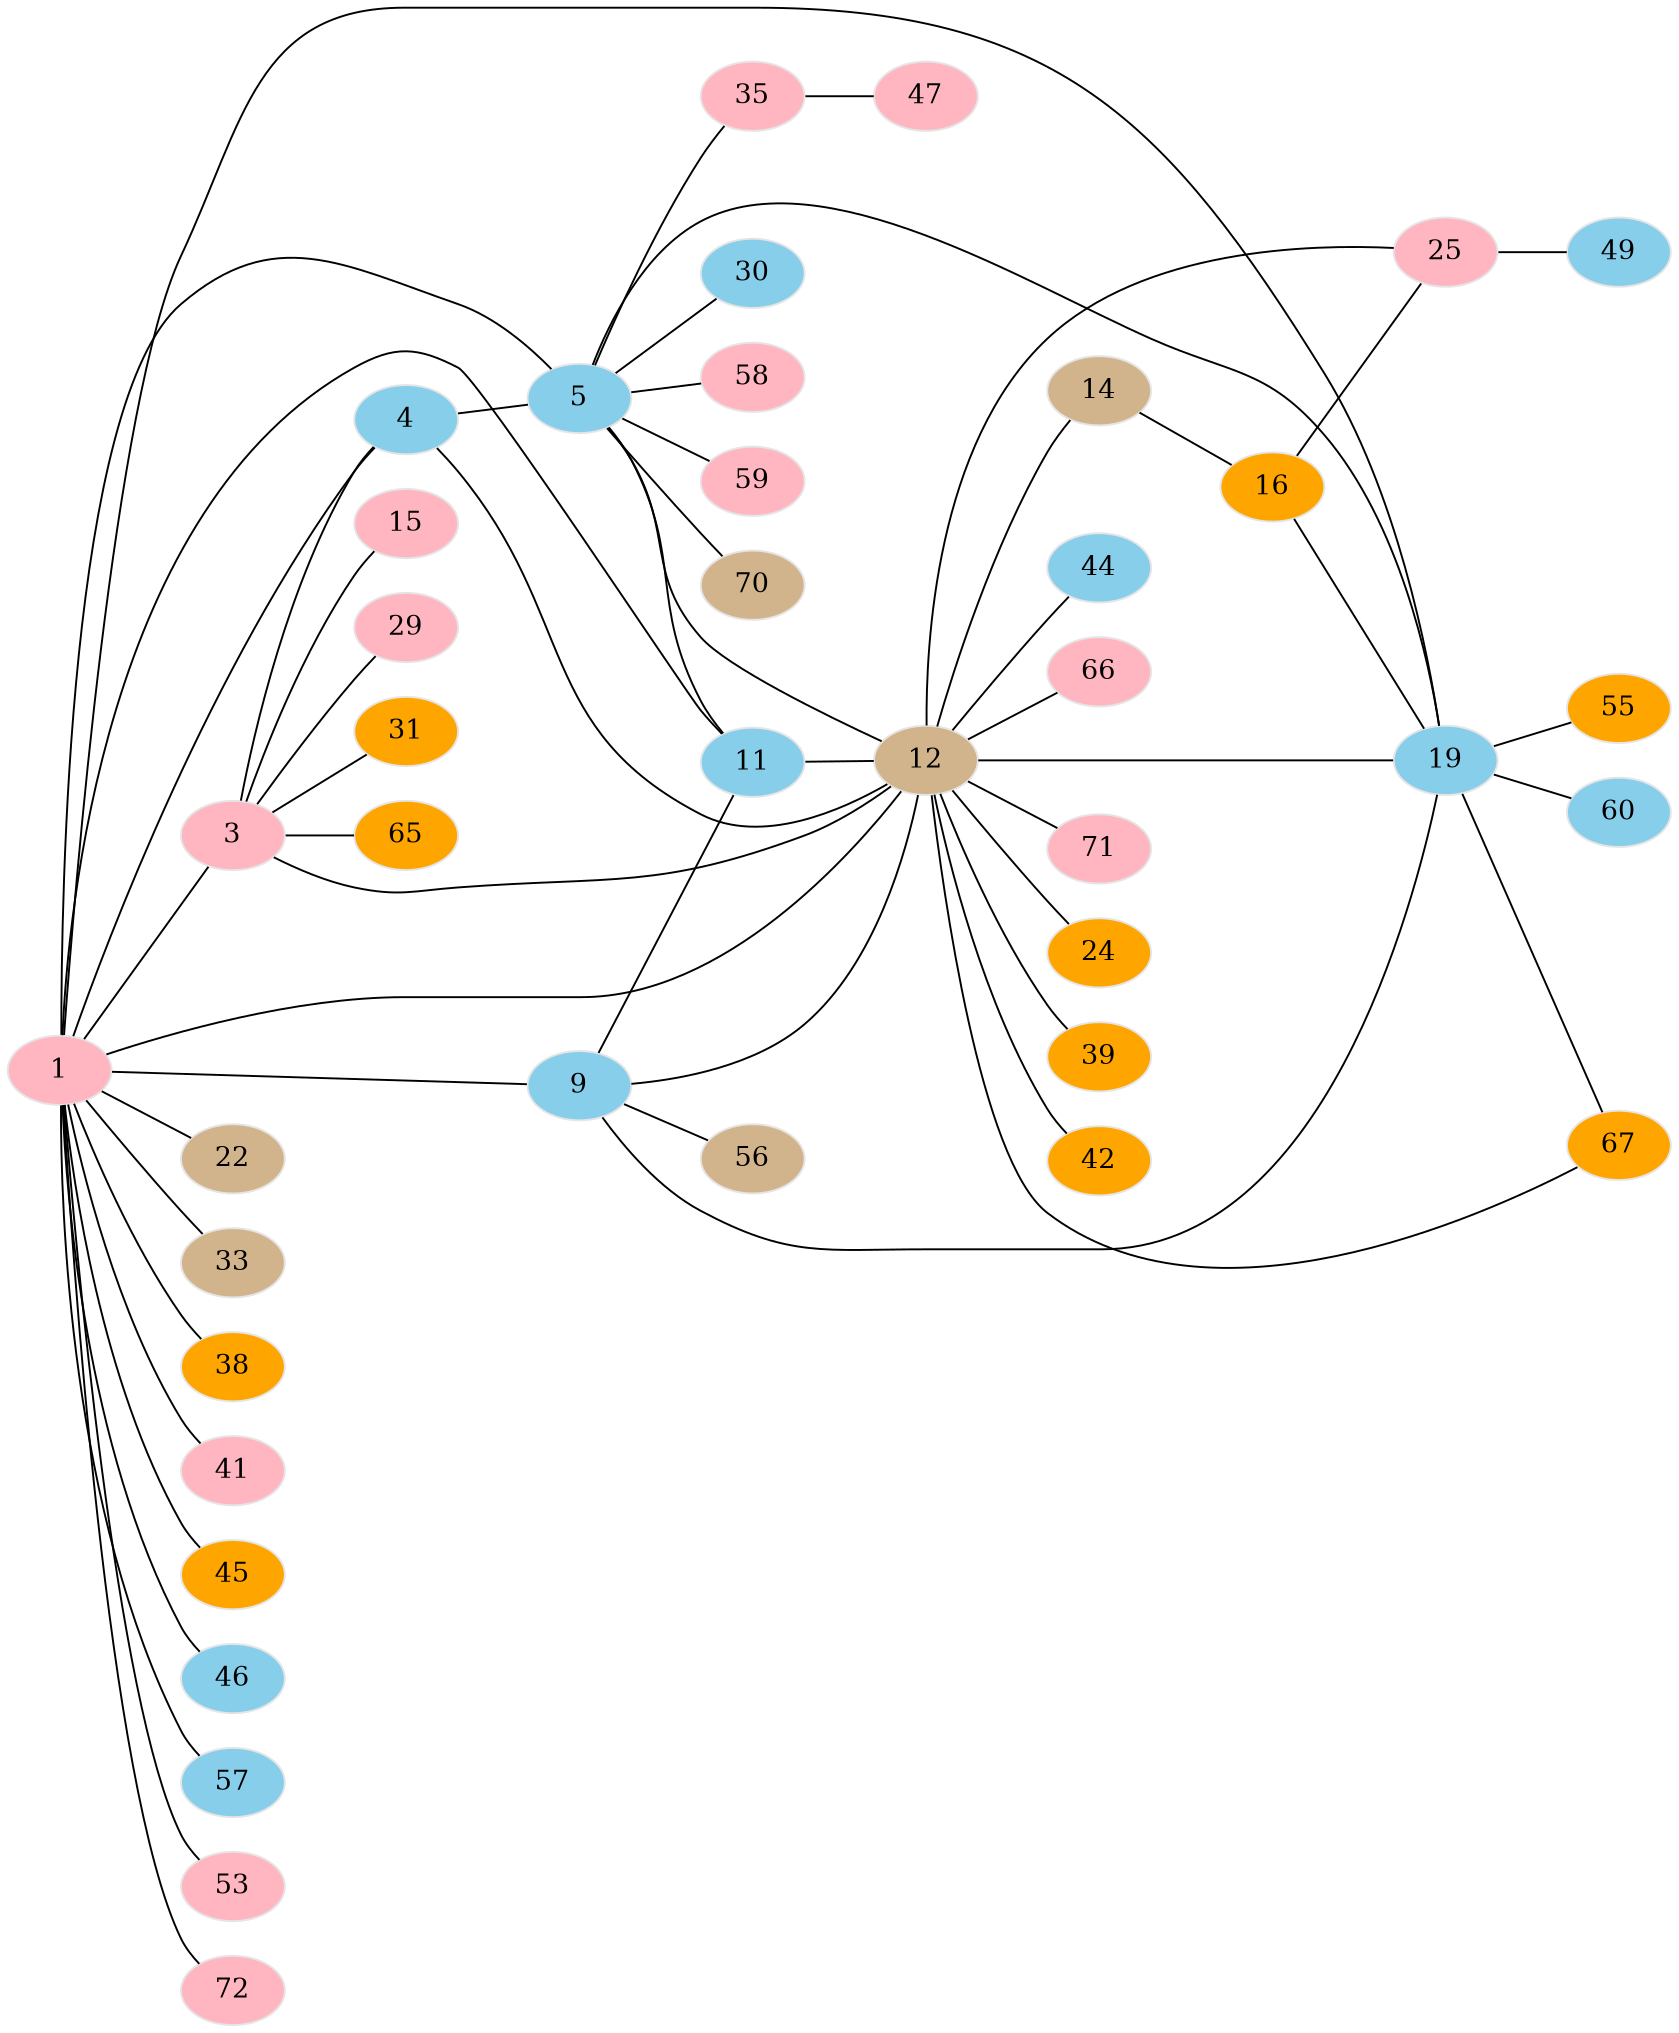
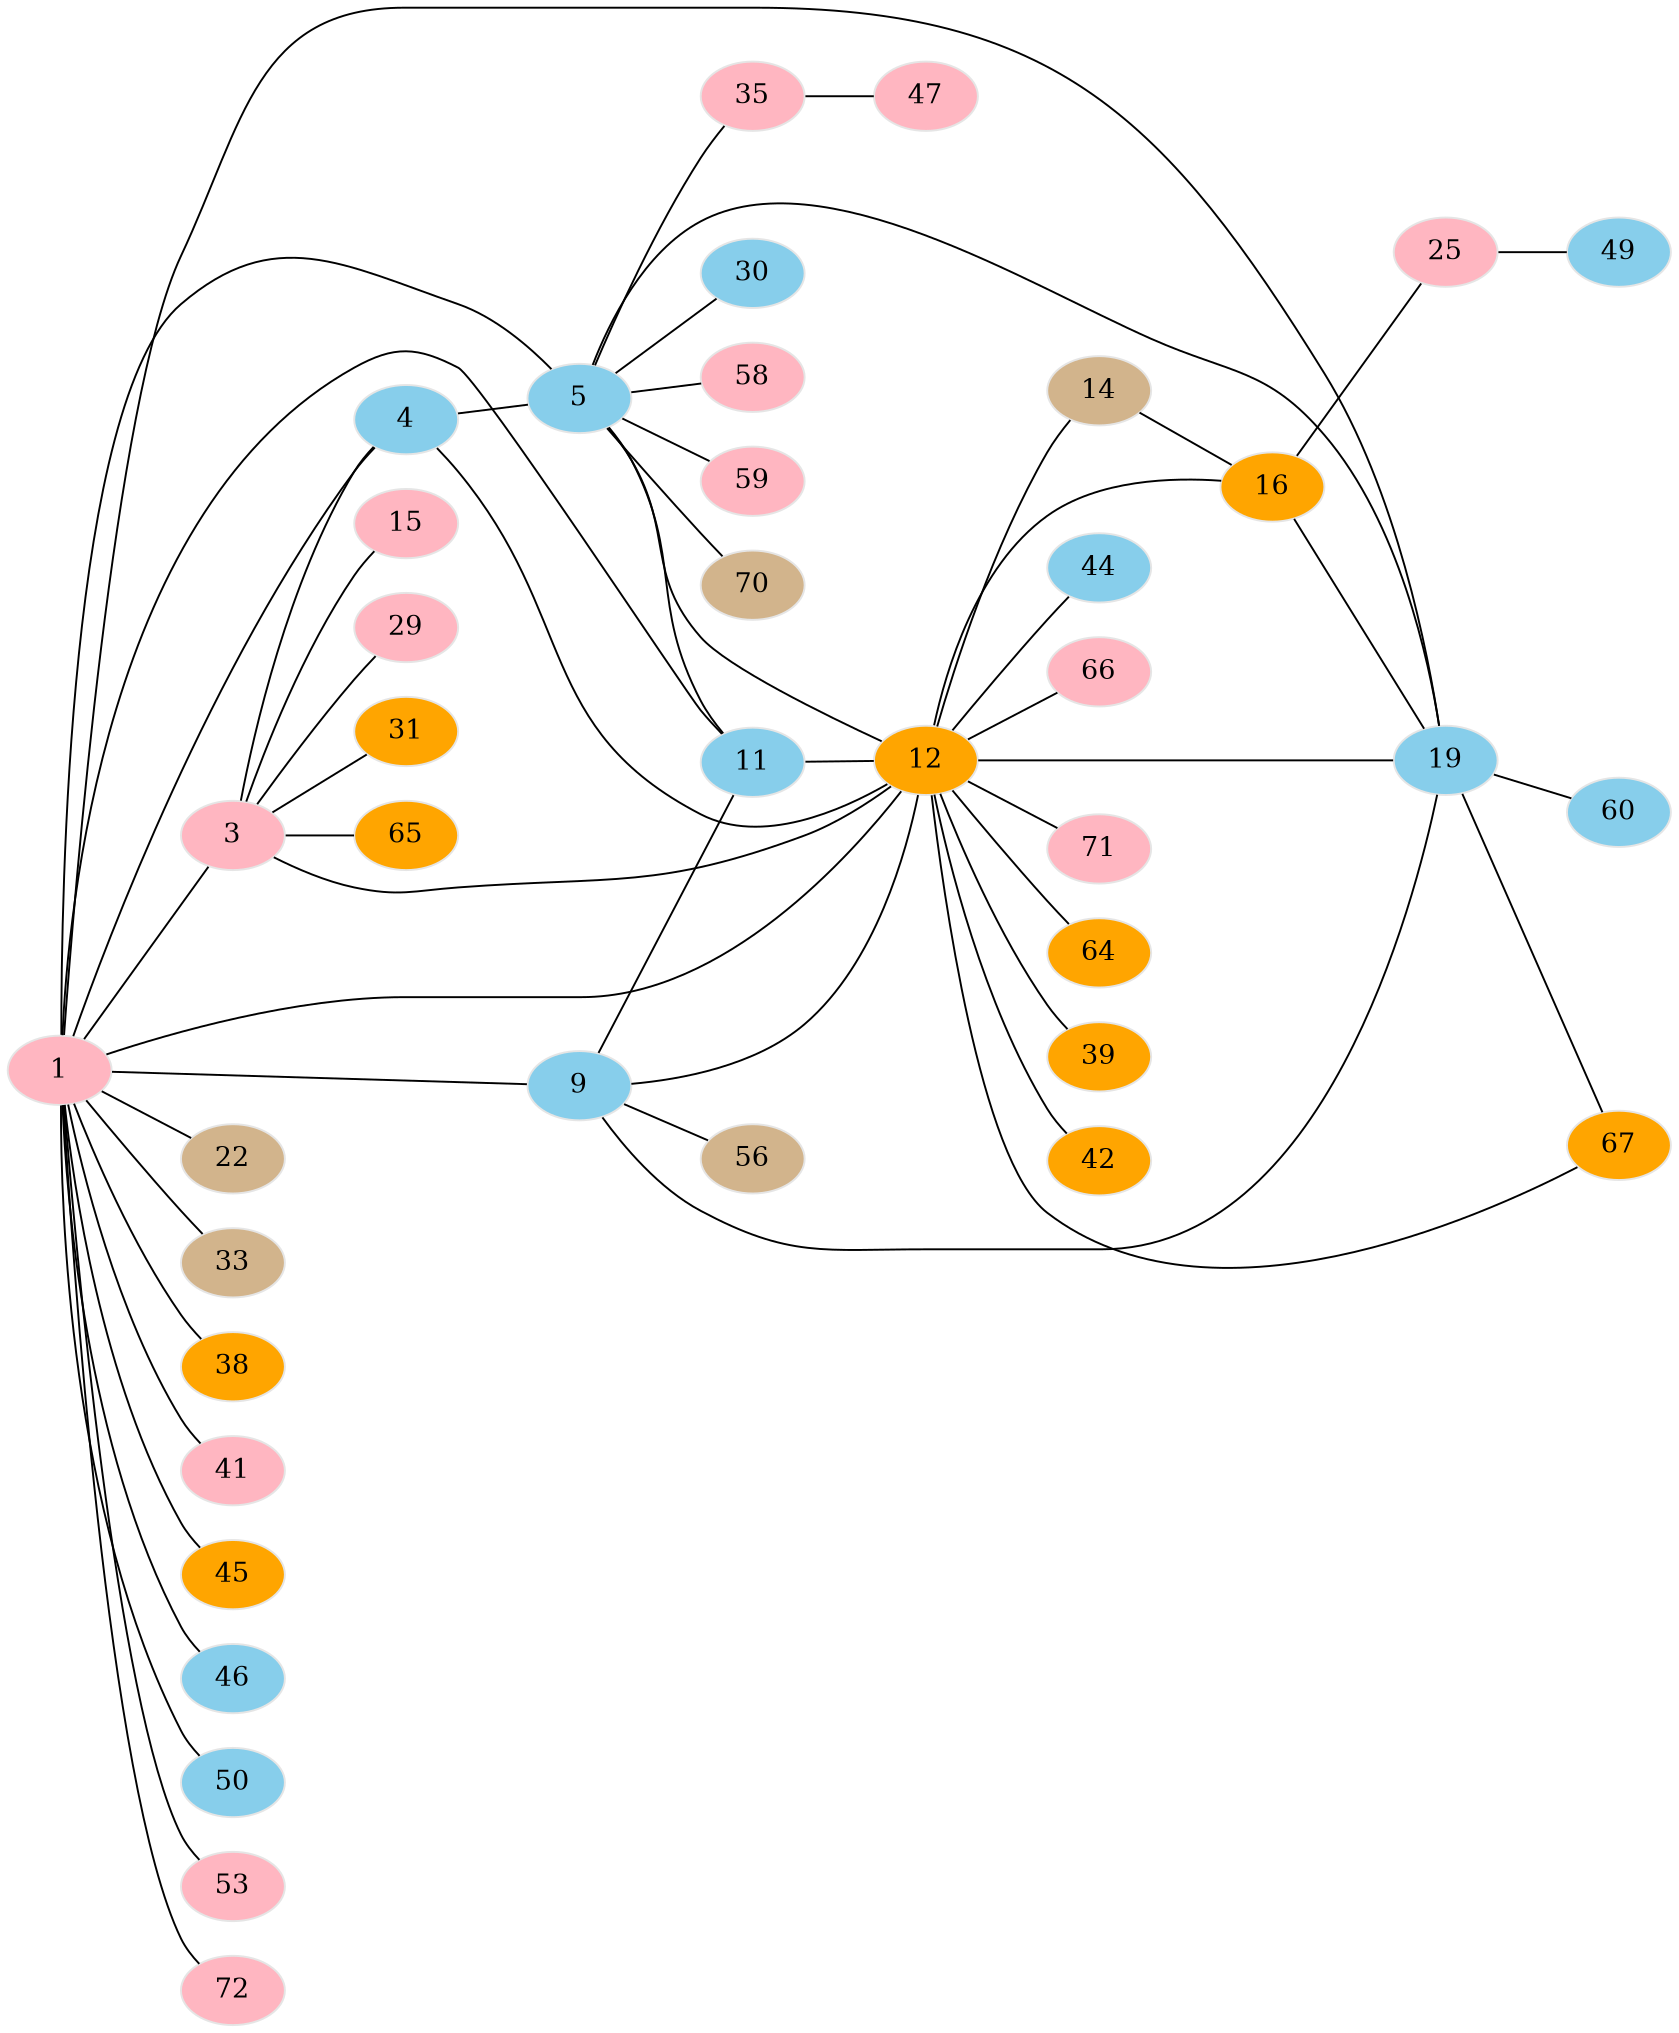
edge "25" -- "12": now "16" -- "12"
node "55": removed
node "12": fillcolor tan -> orange
node "24": label "24" -> "64"
node "57": label "57" -> "50"
